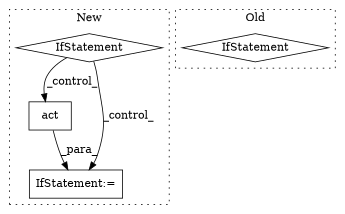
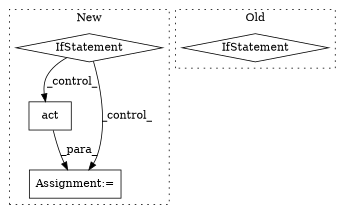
node "IfStatement:=": label "IfStatement:=" -> "Assignment:="
